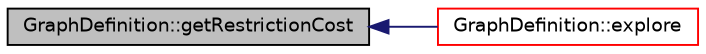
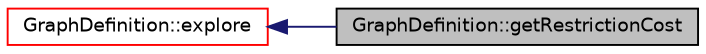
edge "GraphDefinition::explore" -> "GraphDefinition::getRestrictionCost": reversed
